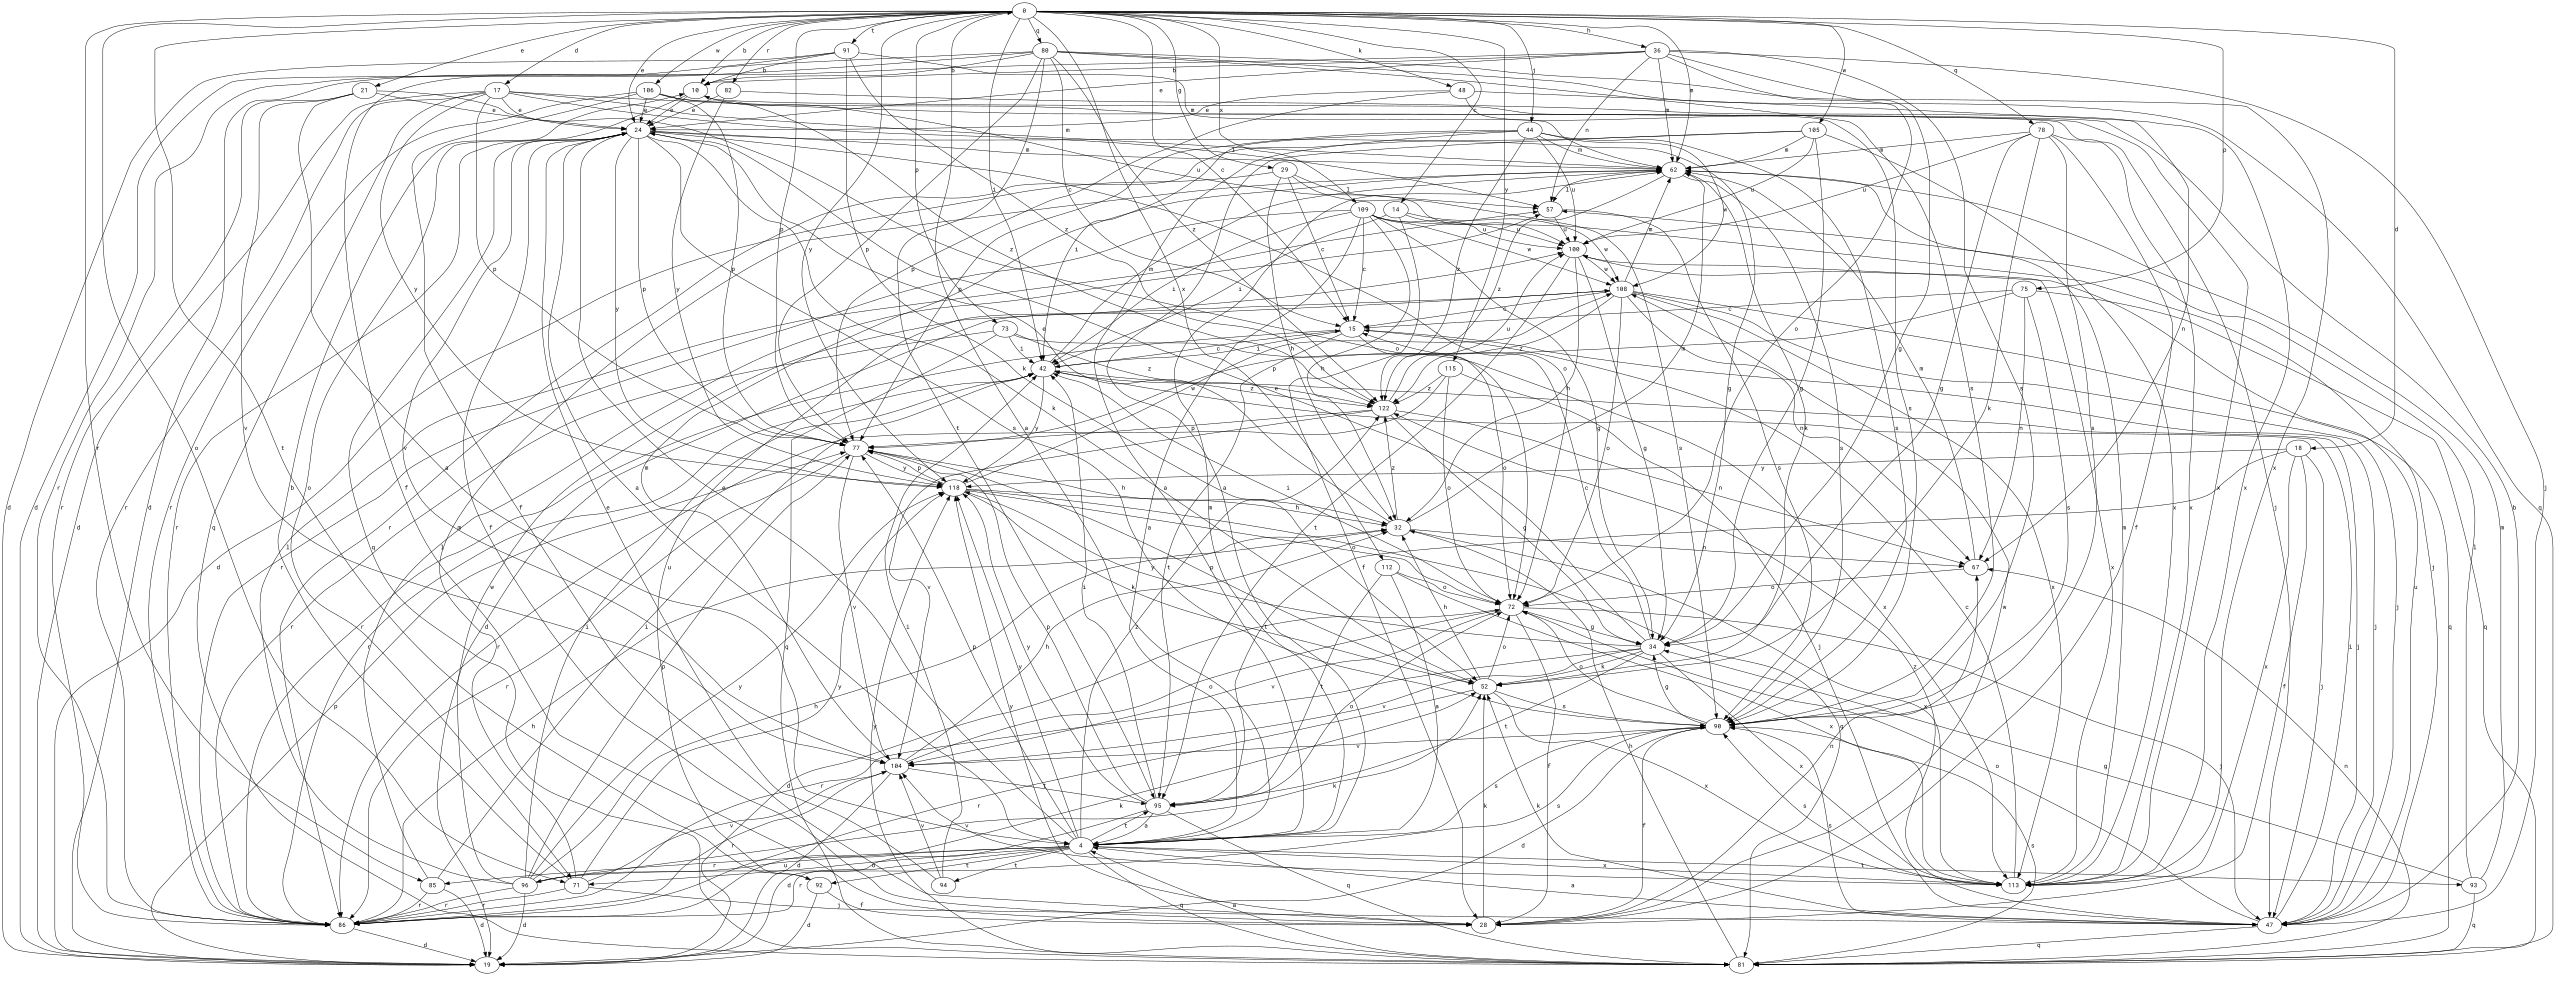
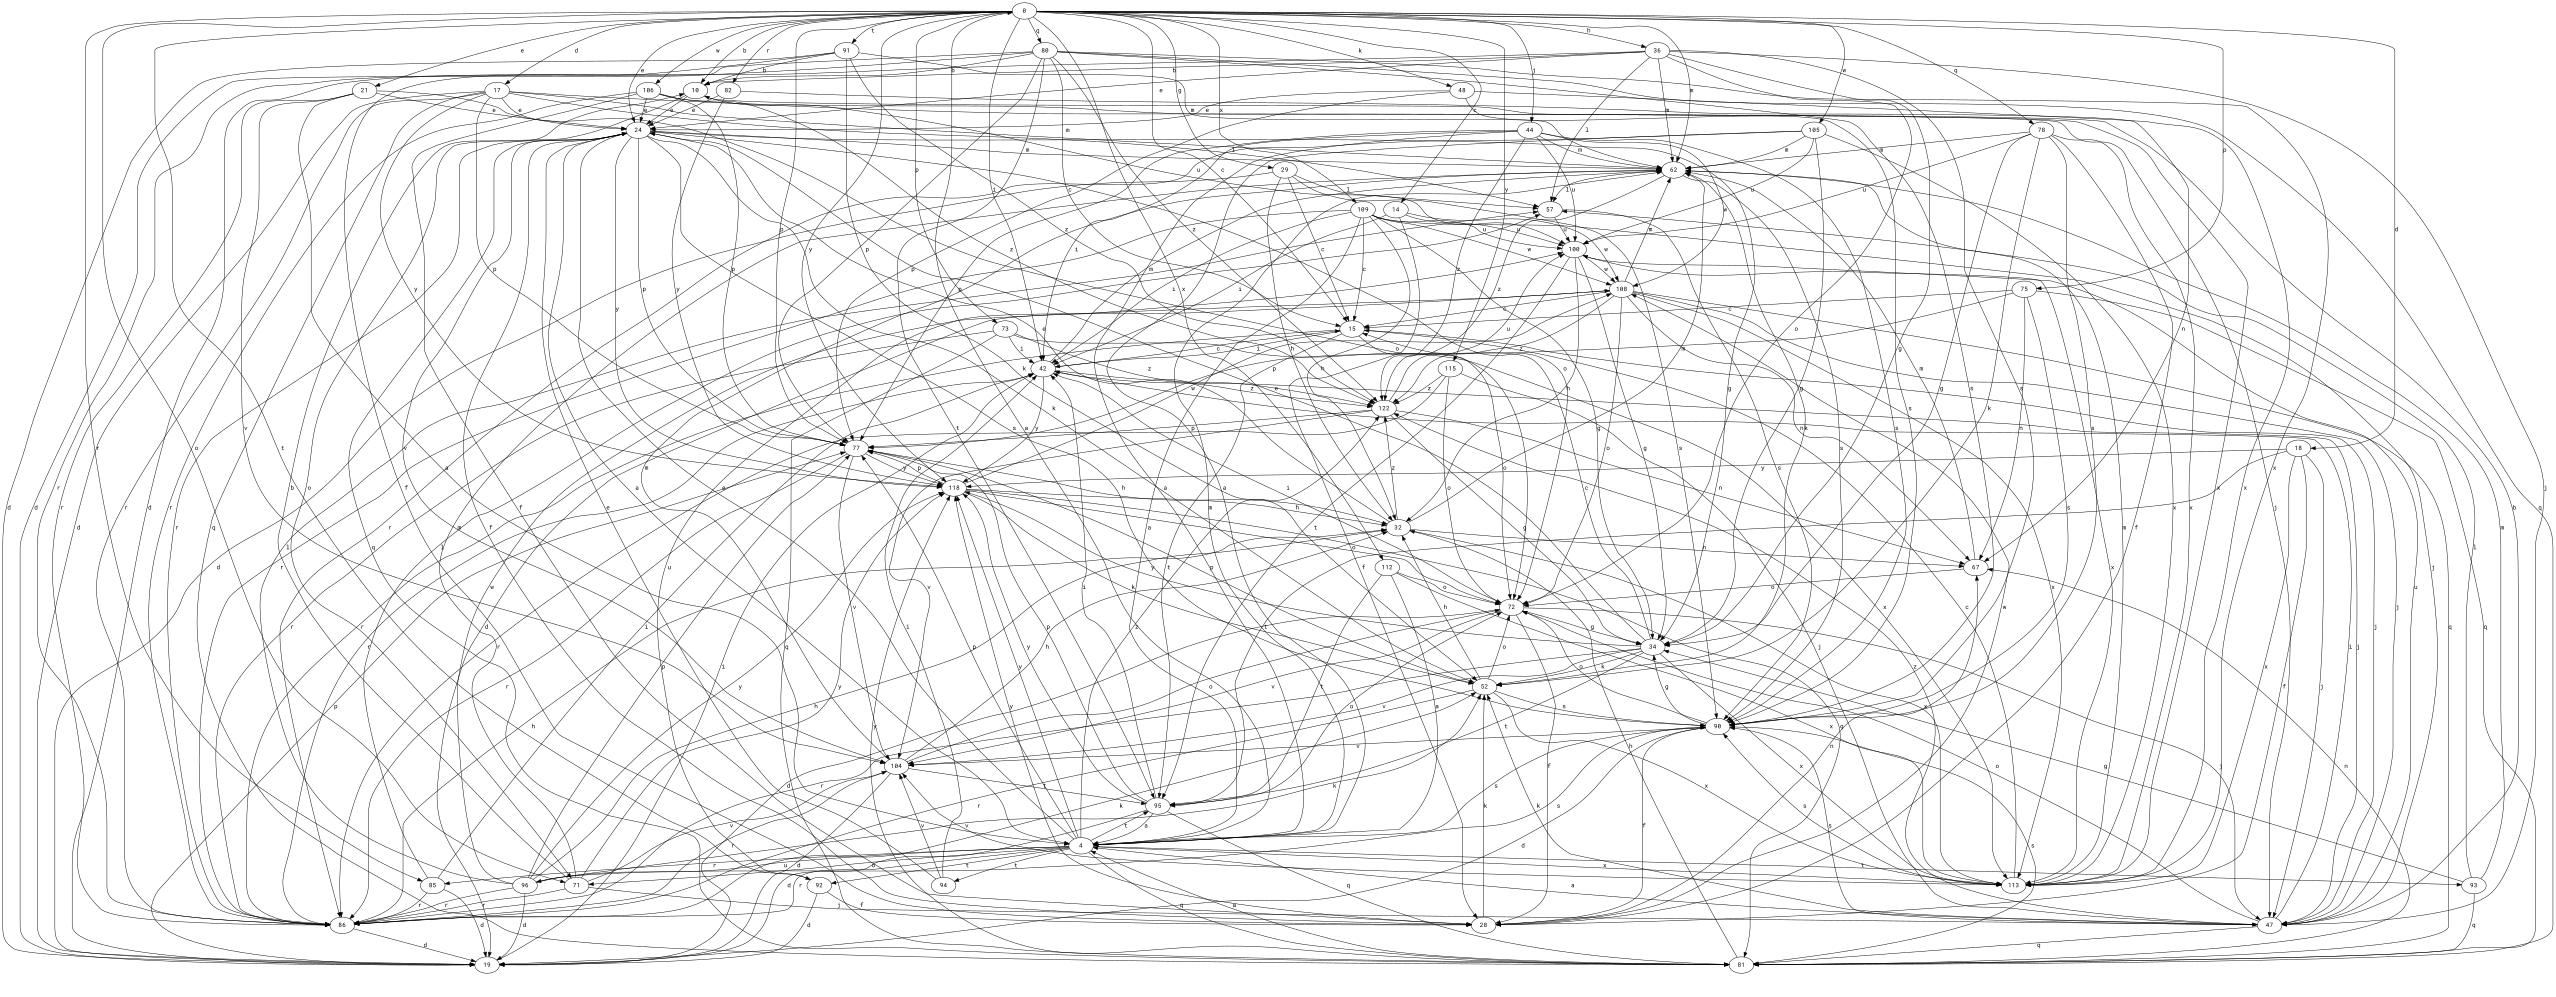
edge "36" -> "57": label "n" -> "l"
edge "96" -> "42": now "19" -> "42"
